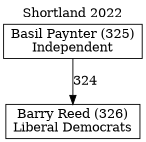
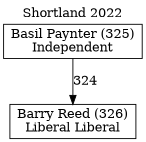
node "Barry Reed (326) Liberal Democrats": label "Barry Reed (326) Liberal Democrats" -> "Barry Reed (326) Liberal Liberal"
